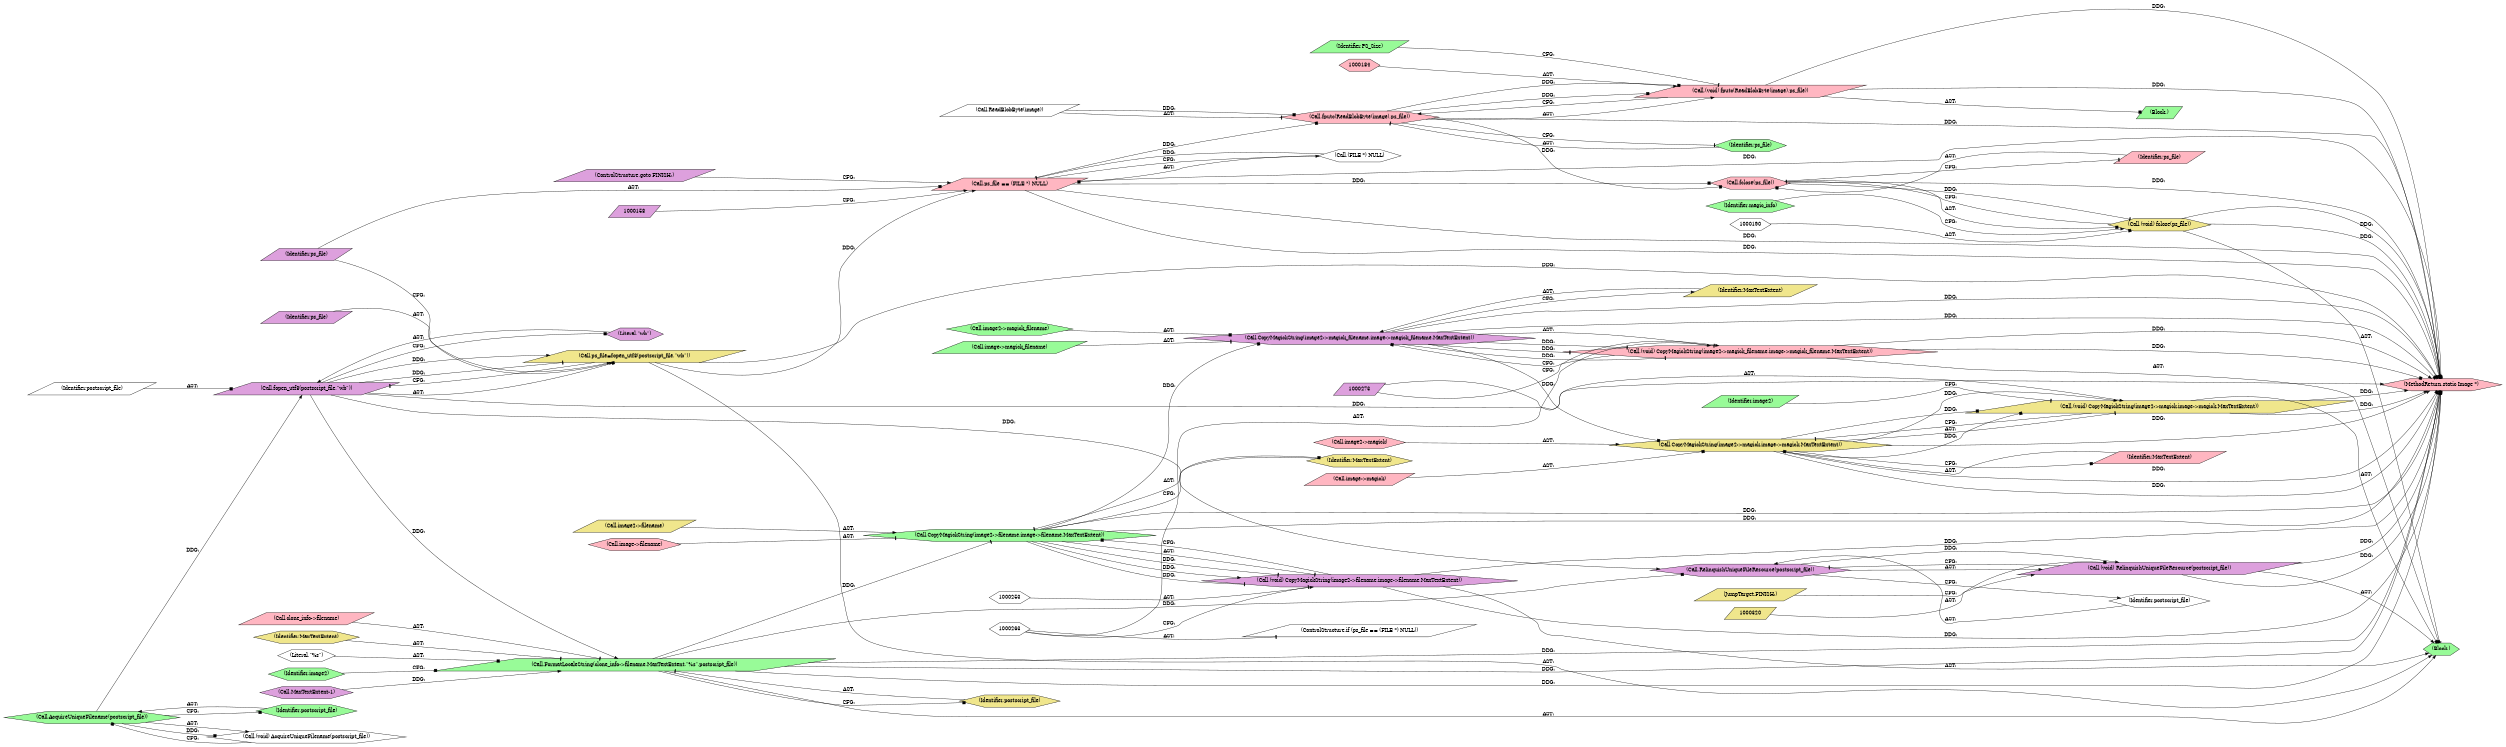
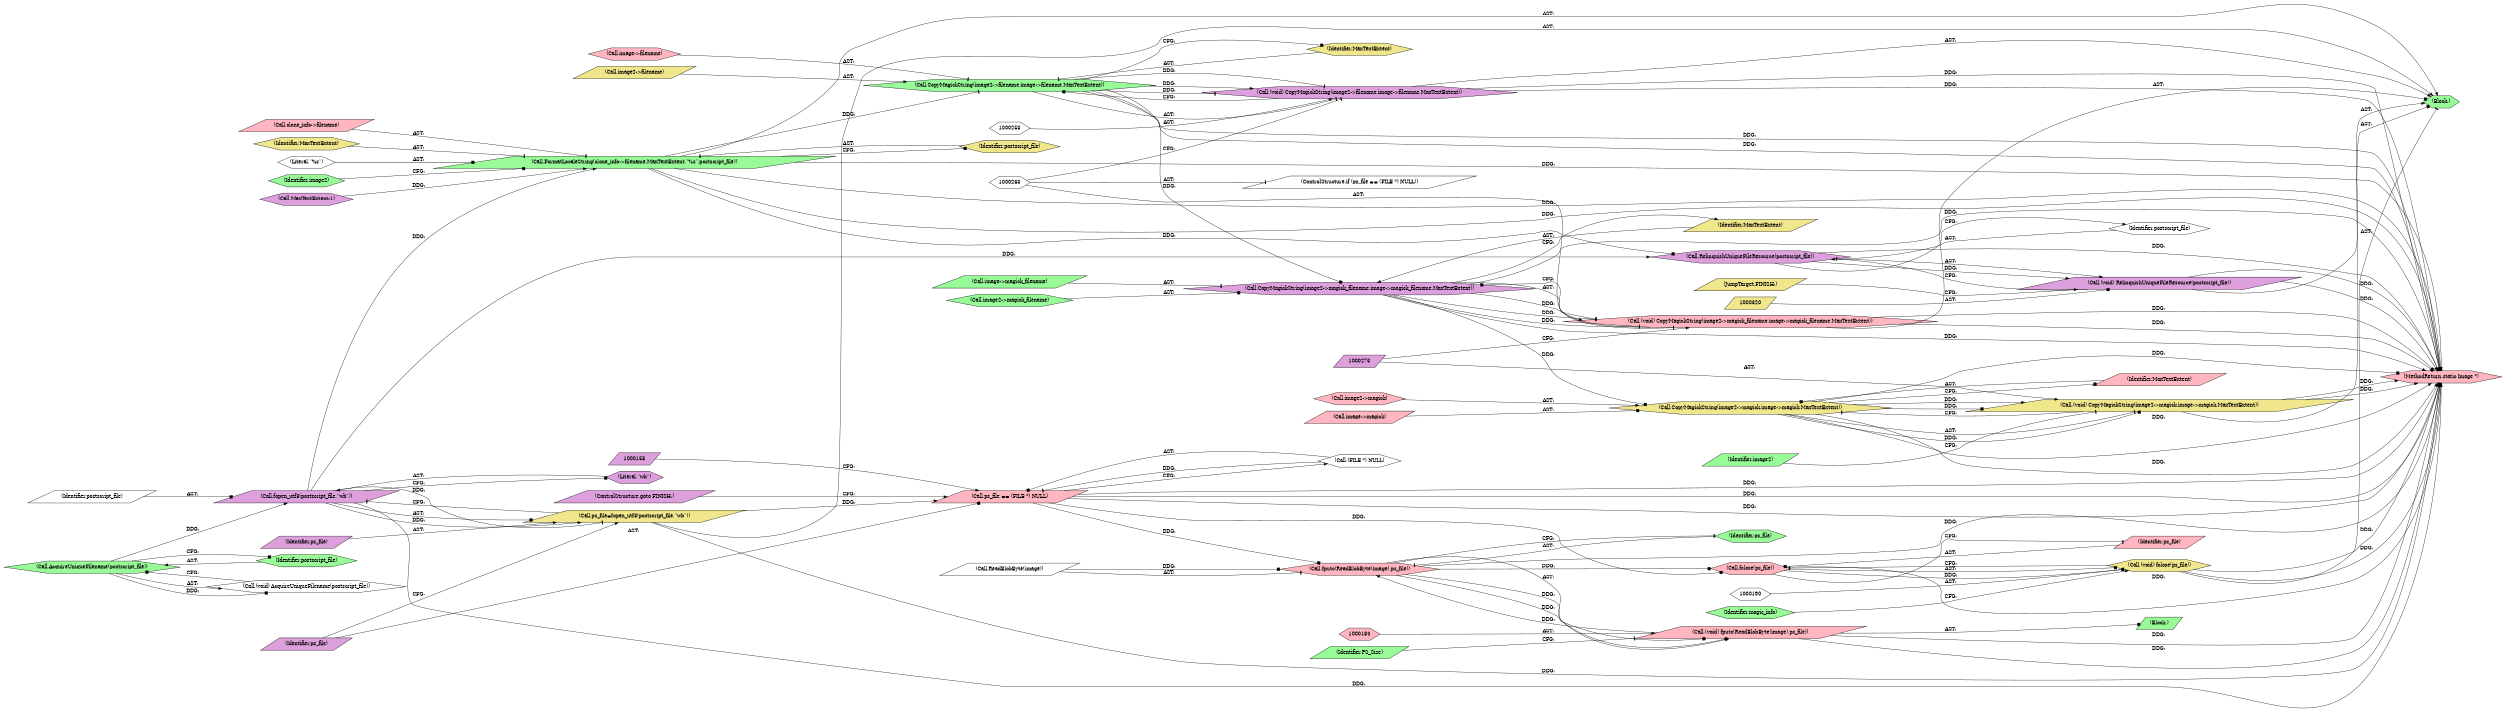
edge "(Call,(void) fputc(ReadBlobByte(image),ps_file))" -> "(Call,fputc(ReadBlobByte(image),ps_file))": label "CFG: " -> "DDG: "
edge "(Call,RelinquishUniqueFileResource(postscript_file))" -> "(MethodReturn,static Image *)": added, label "DDG:"
